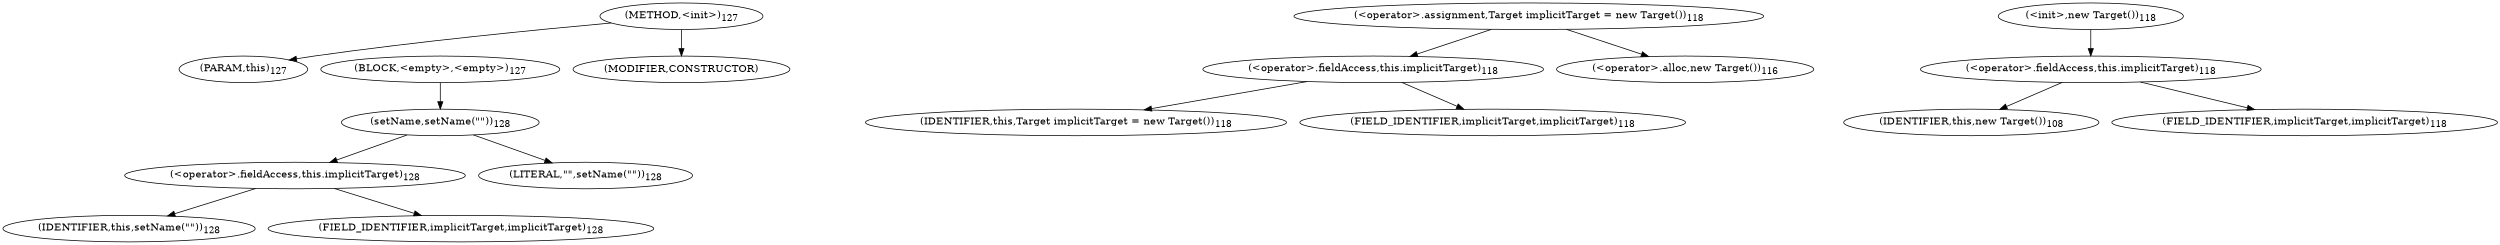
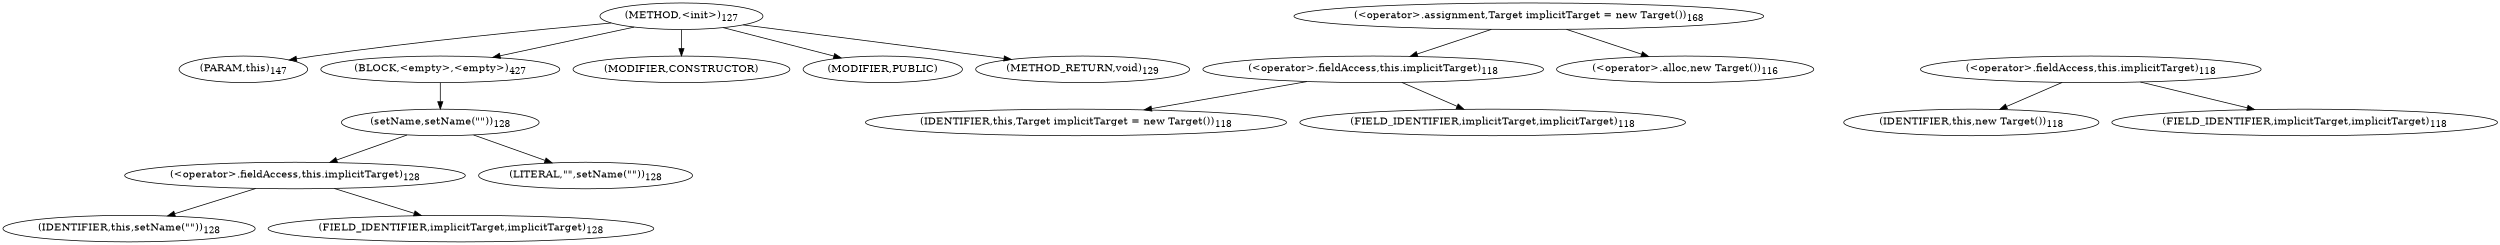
node "(<operator>.assignment,Target implicitTarget = new Target())": text "118" -> "168"
node "(<init>,new Target())": removed
edge "(METHOD,<init>)" -> "(BLOCK,<empty>,<empty>)": added
node "(PARAM,this)": text "127" -> "147"
node "(BLOCK,<empty>,<empty>)": text "127" -> "427"
node "(MODIFIER,PUBLIC)": added
node "(METHOD_RETURN,void)": added
node "(IDENTIFIER,this,new Target())": text "108" -> "118"
